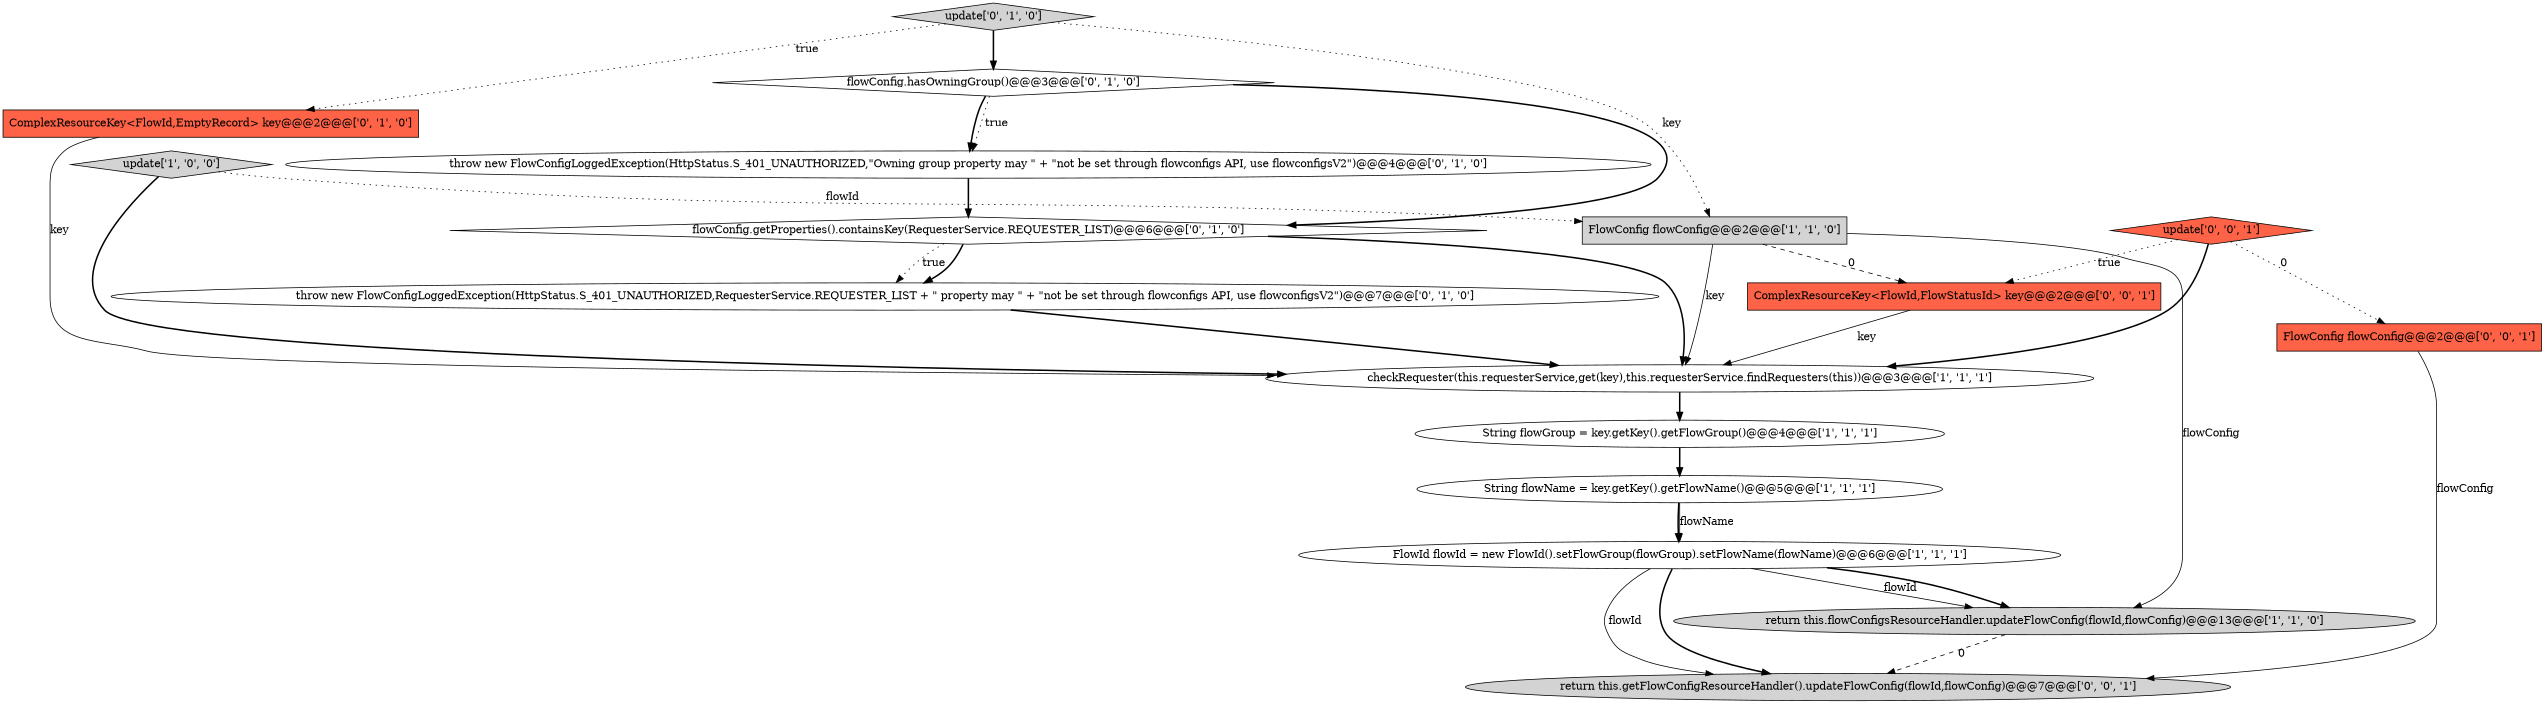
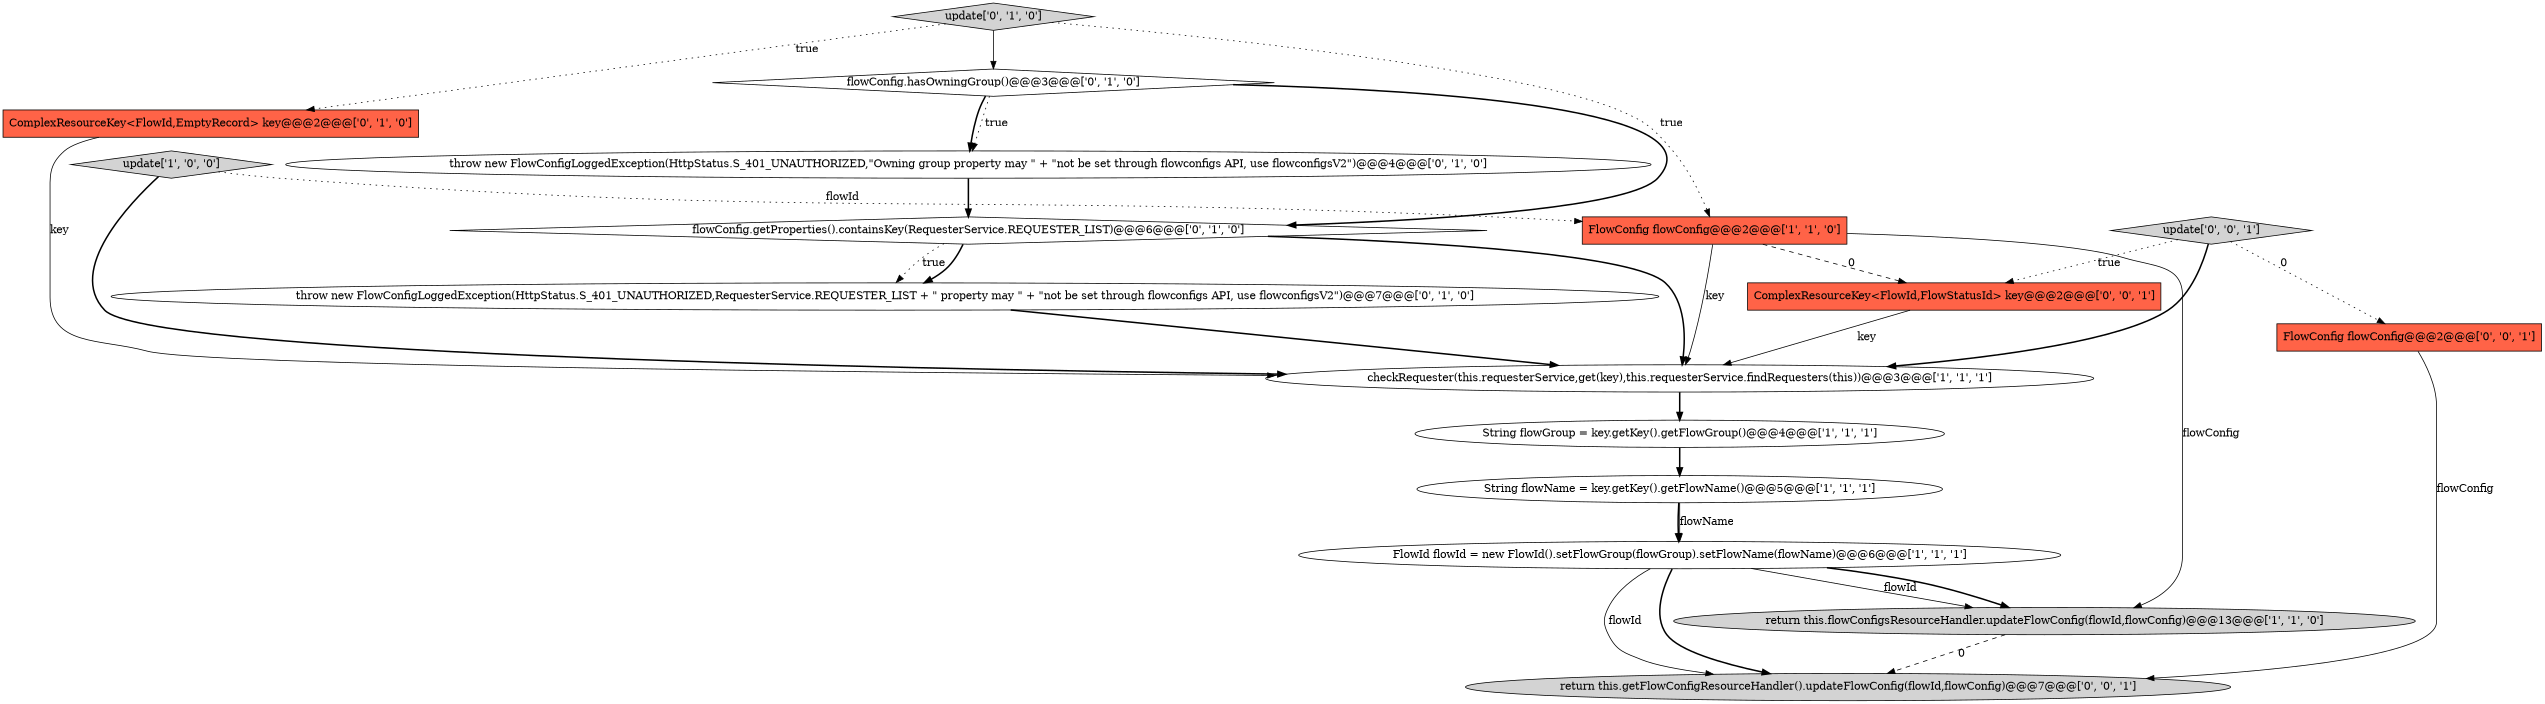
edge "update['0', '1', '0']" -> "flowConfig.hasOwningGroup()@@@3@@@['0', '1', '0']": style bold -> solid
edge "update['0', '1', '0']" -> "FlowConfig flowConfig@@@2@@@['1', '1', '0']": label "key" -> "true"
node "FlowConfig flowConfig@@@2@@@['1', '1', '0']": fillcolor lightgray -> tomato
node "update['0', '0', '1']": fillcolor tomato -> lightgray
